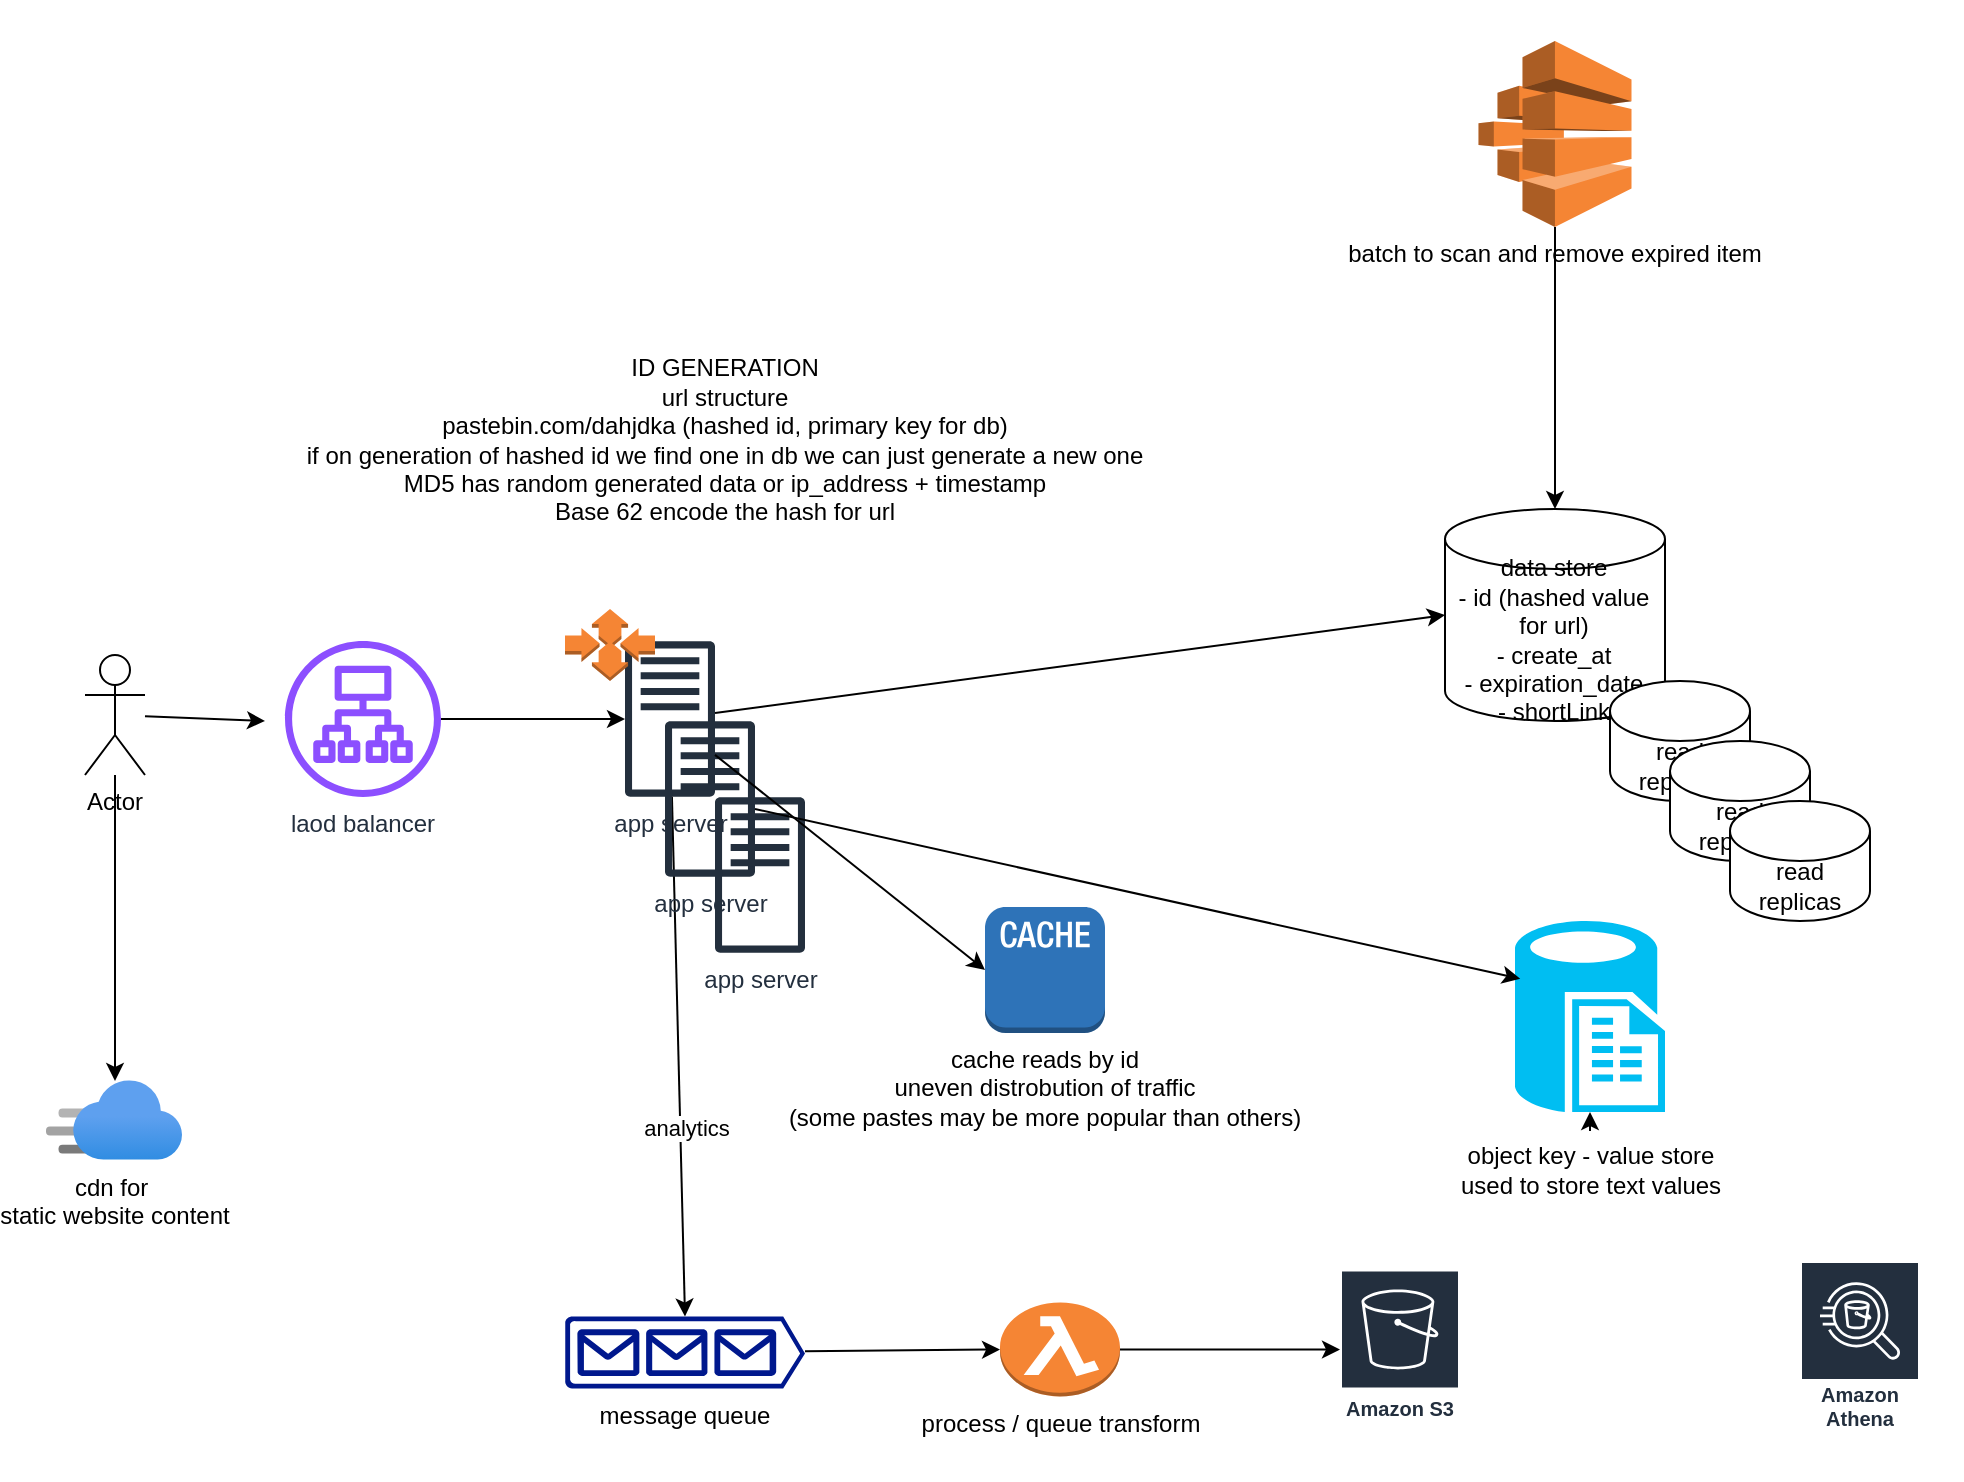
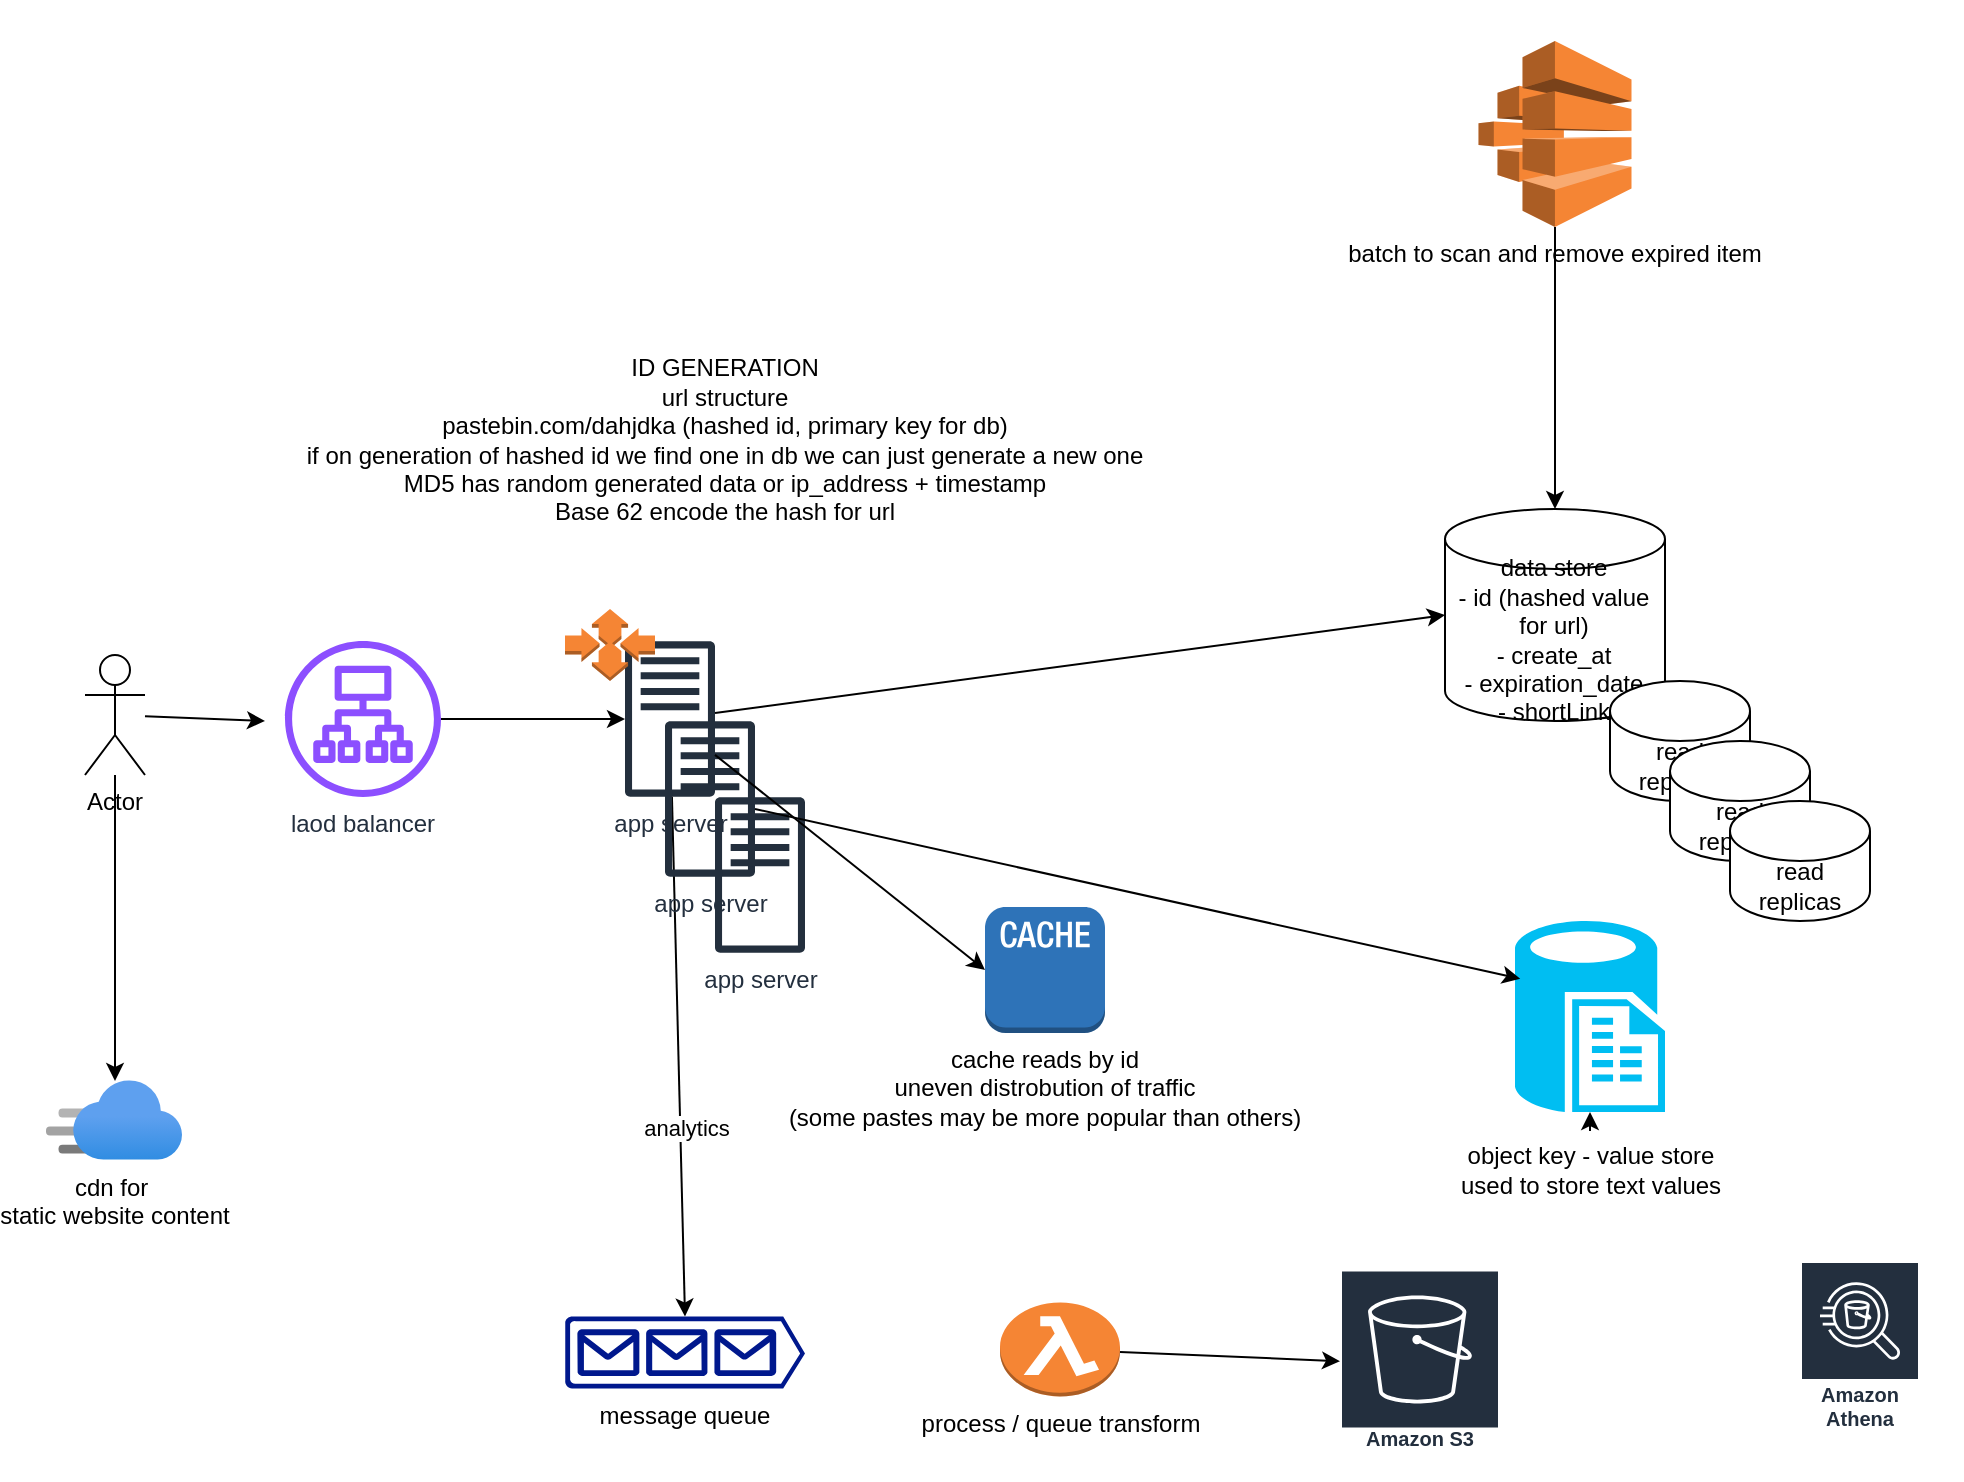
edge "message queue" -> "process / queue transform": removed
node "Amazon S3": size 120x160 -> 160x190
